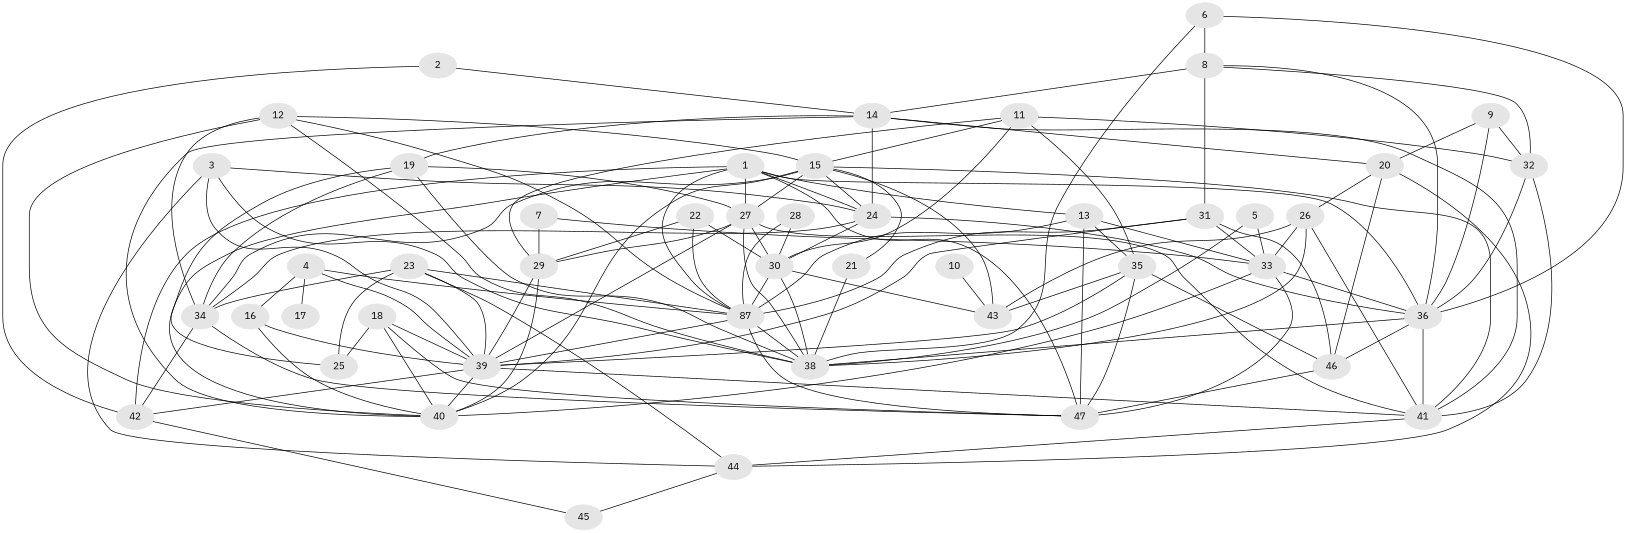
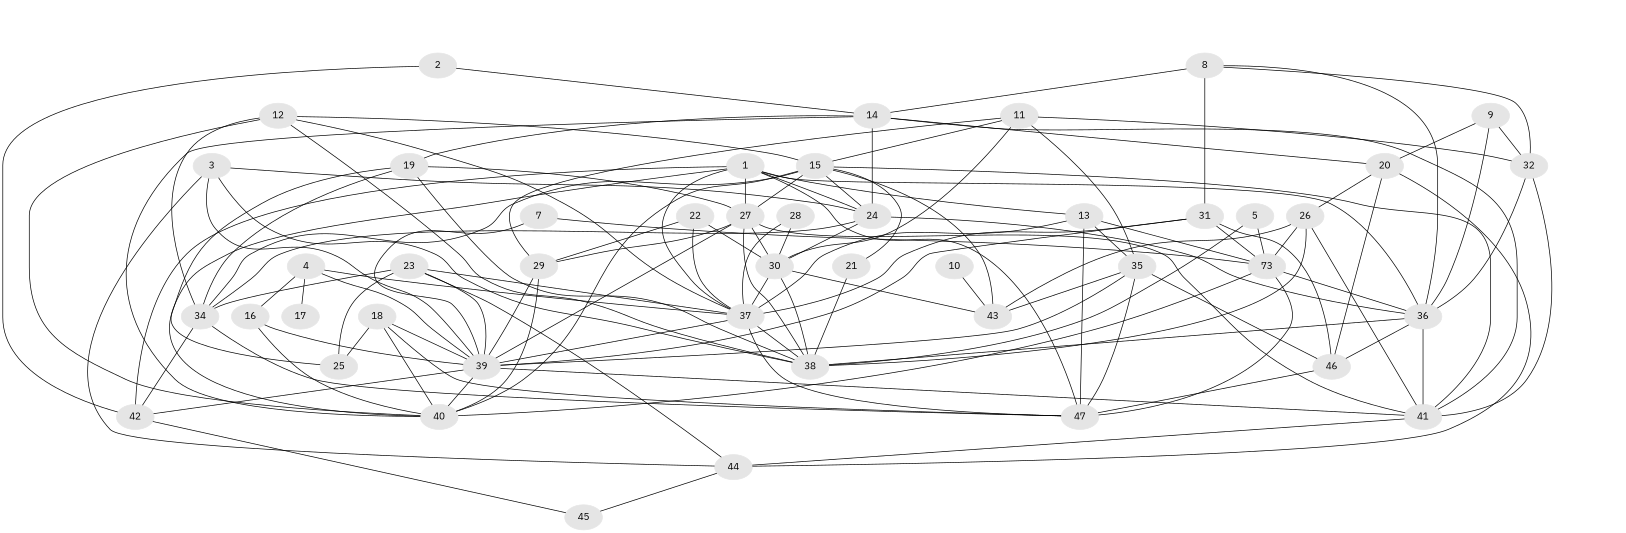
node "6": removed
edge "7" -- "29": now "7" -- "39"
node "33": label "33" -> "73"
node "87": label "87" -> "37"
